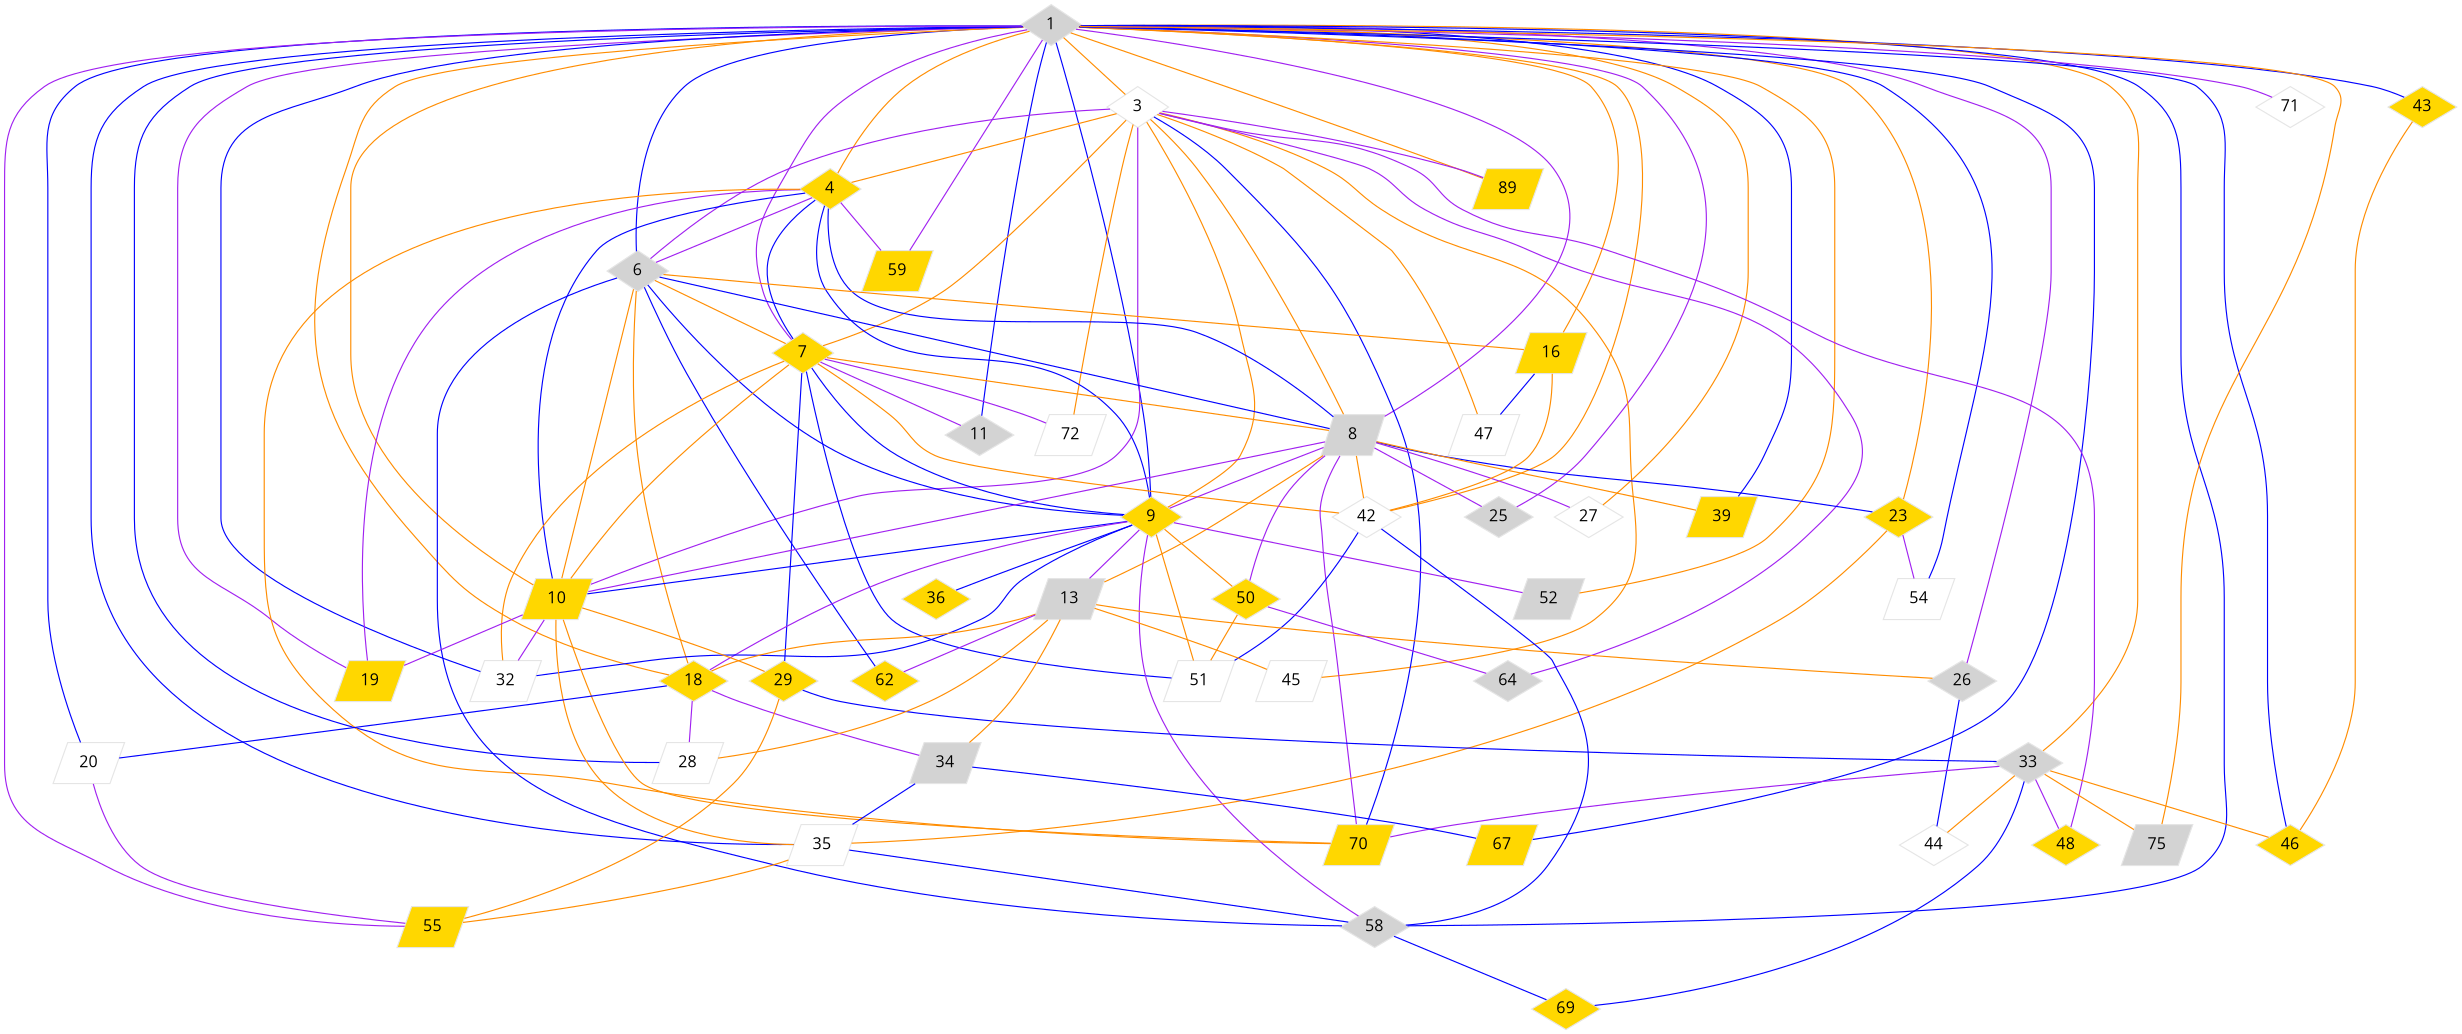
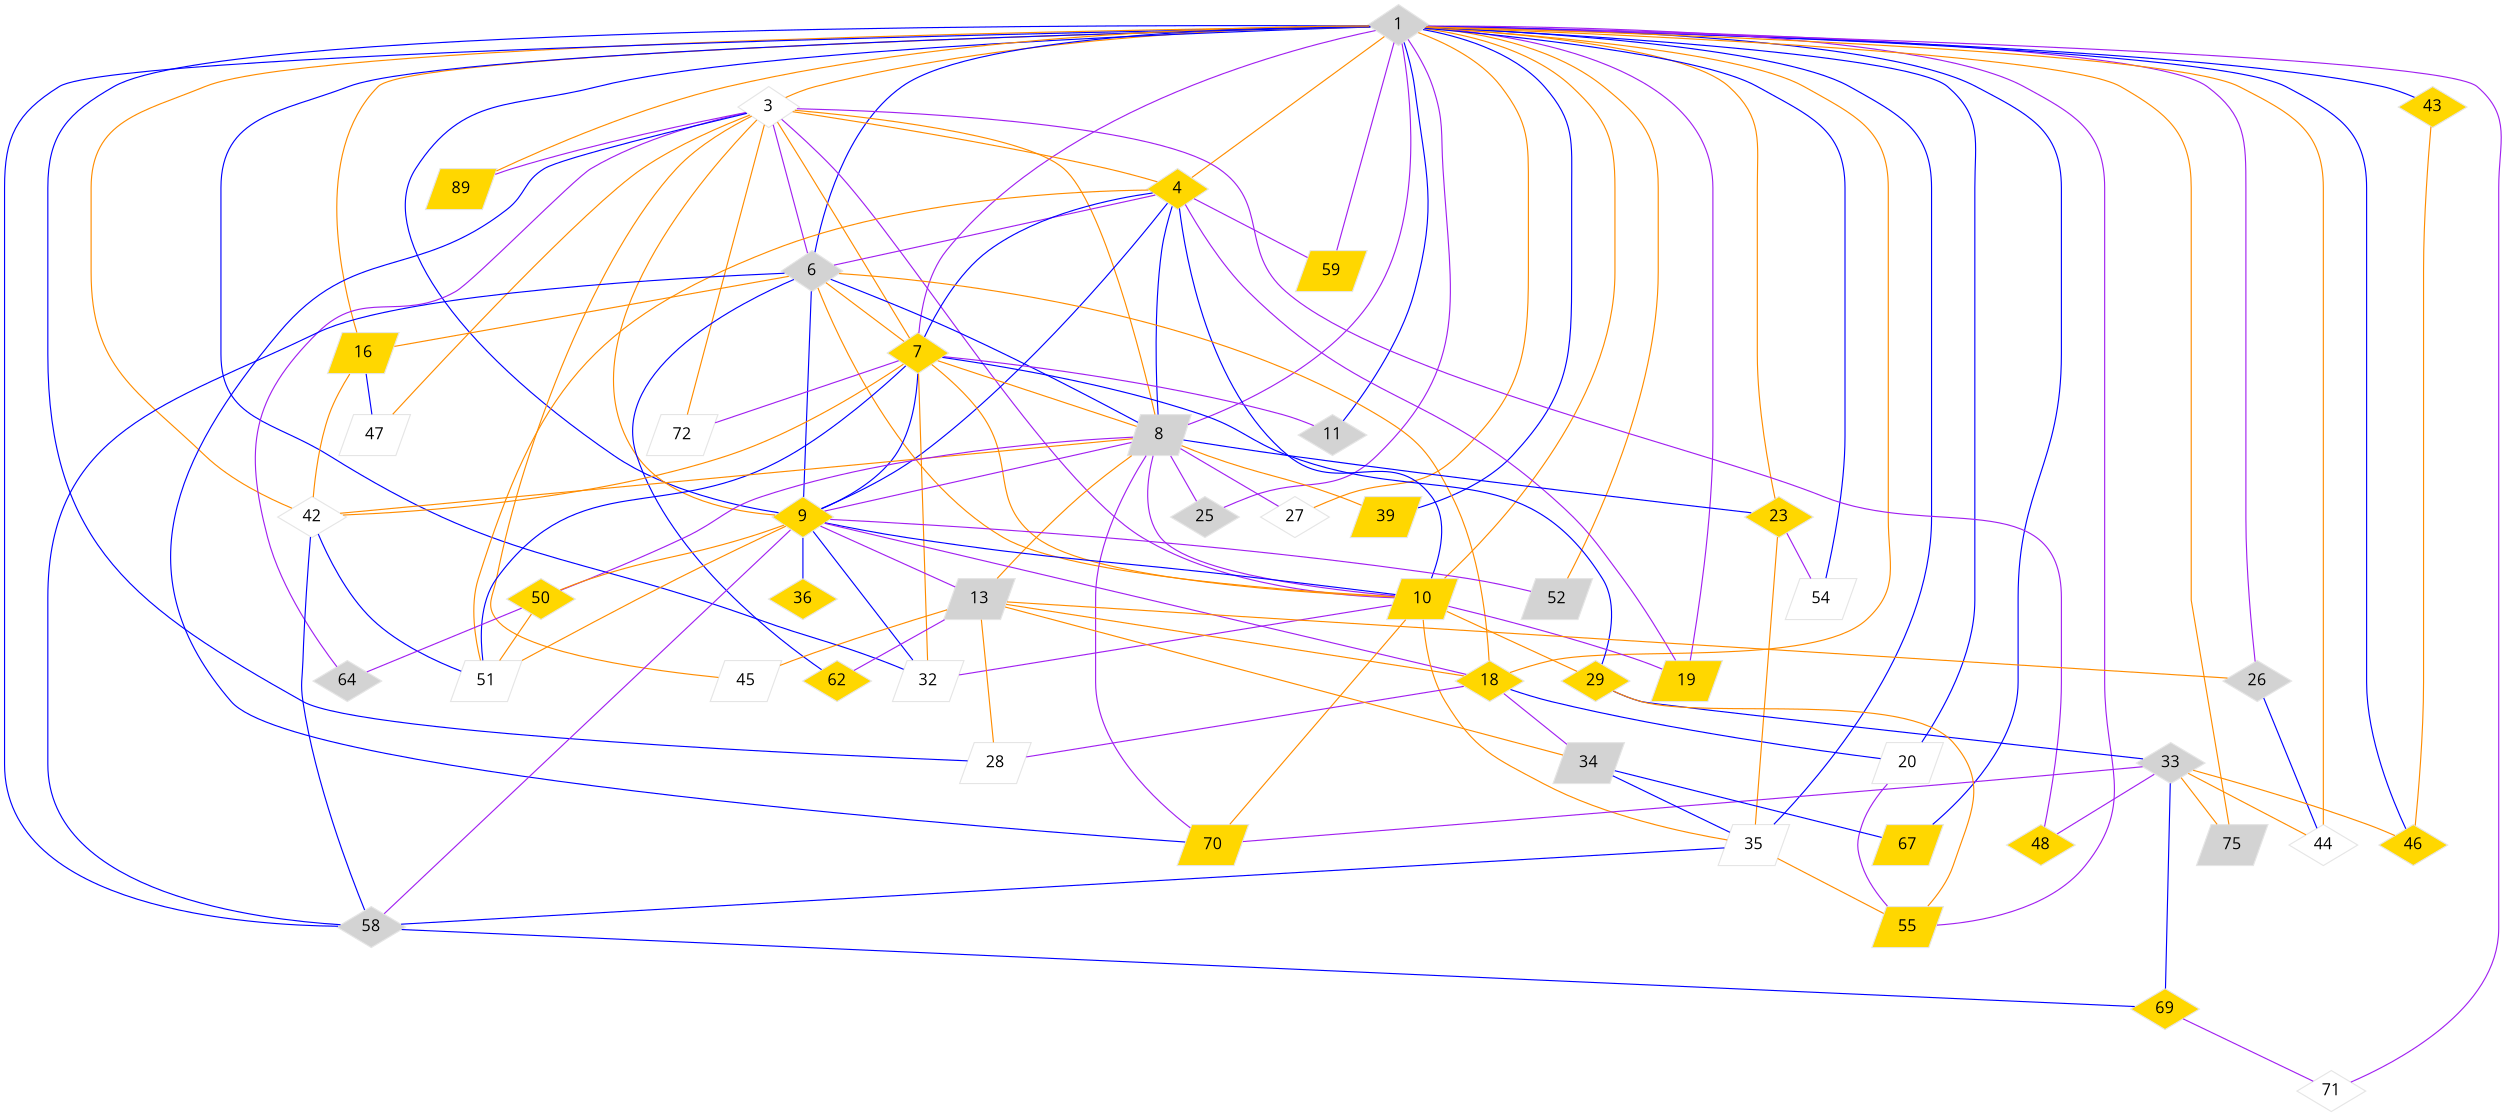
edge "1" -- "33": now "1" -- "44"
edge "4" -- "70": now "4" -- "51"
edge "69" -- "71": added
